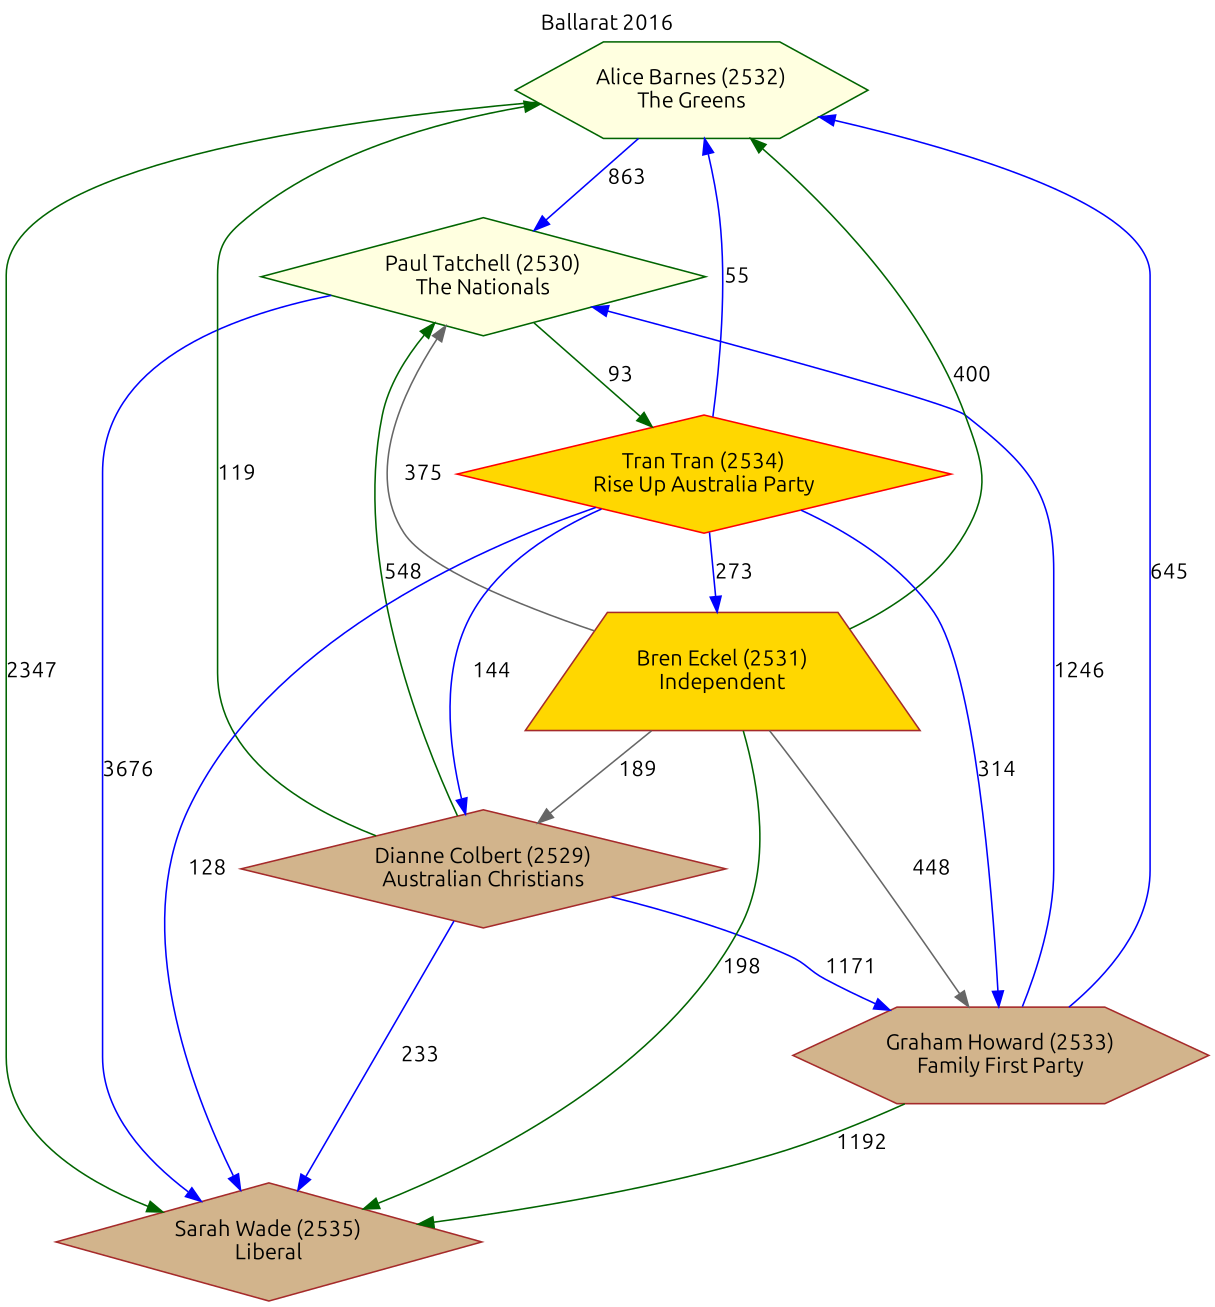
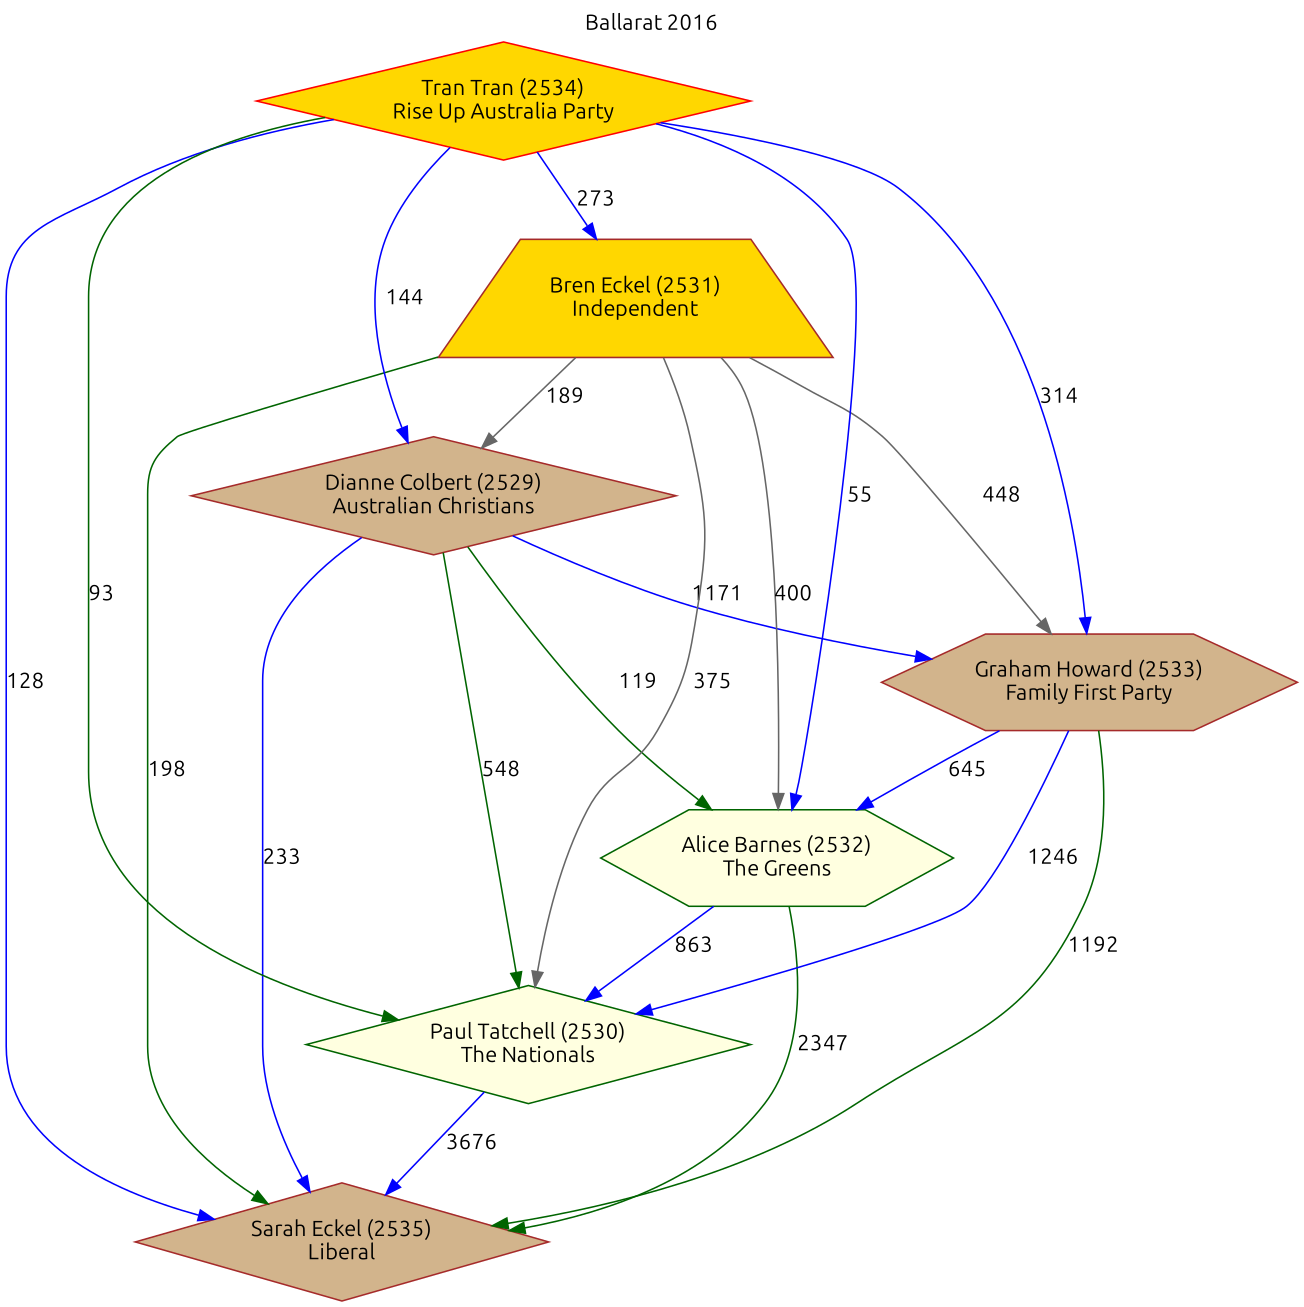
edge "Paul Tatchell (2530) The Nationals" -> "Tran Tran (2534) Rise Up Australia Party": reversed
edge "Bren Eckel (2531) Independent" -> "Alice Barnes (2532) The Greens": color darkgreen -> gray40
node "Sarah Wade (2535) Liberal": label "Sarah Wade (2535) Liberal" -> "Sarah Eckel (2535) Liberal"
